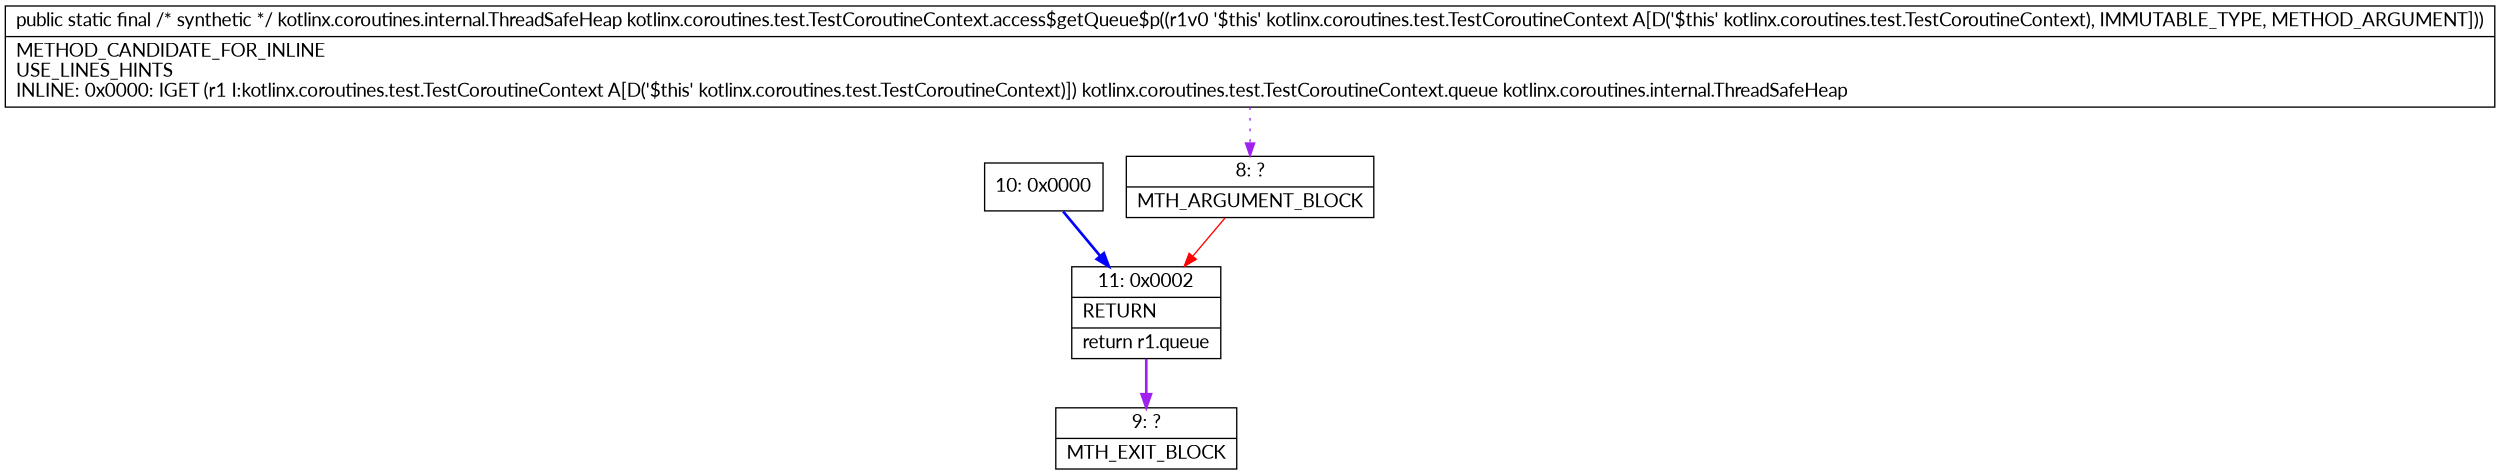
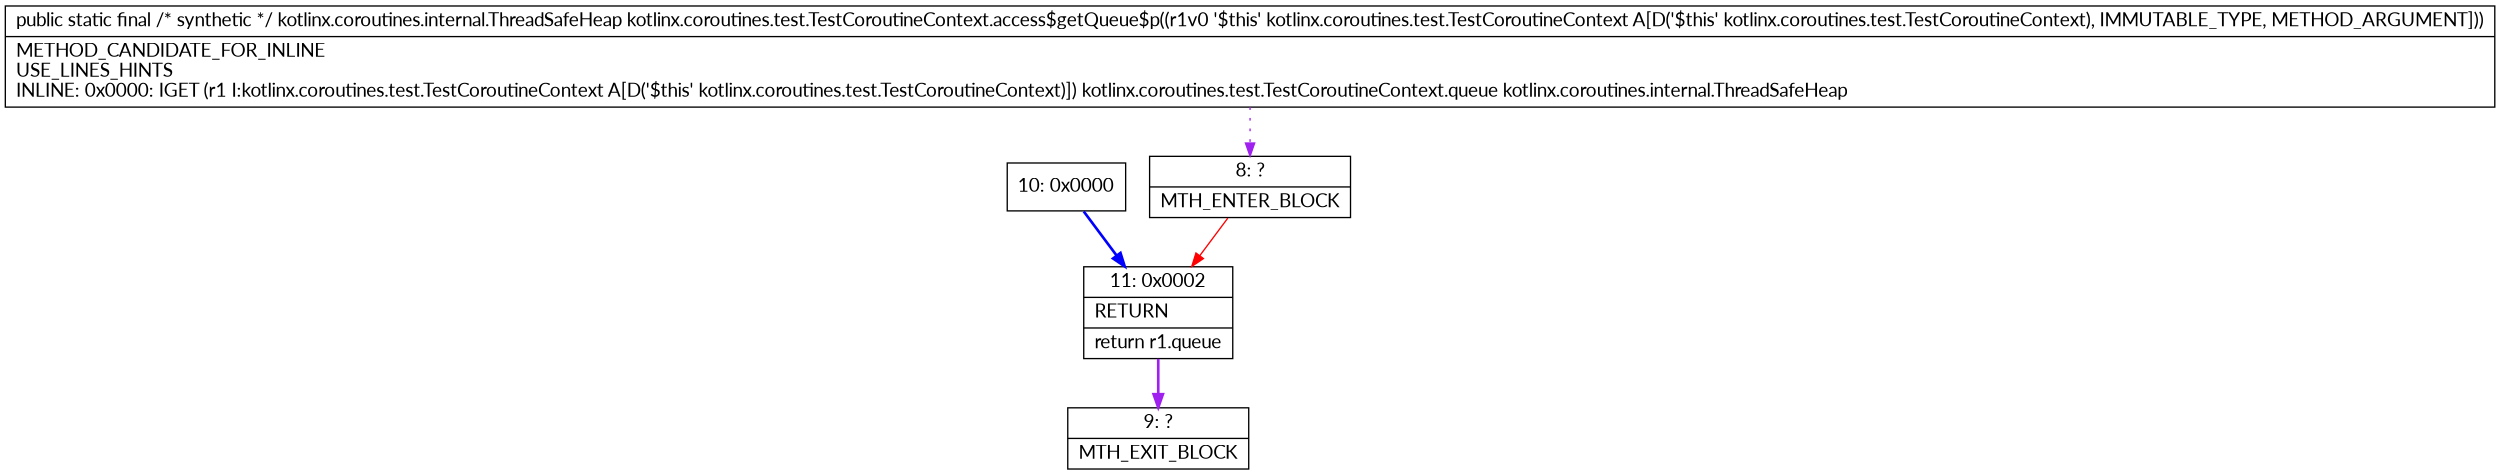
node "8: ?": text "MTH_ARGUMENT_BLOCK" -> "MTH_ENTER_BLOCK"
